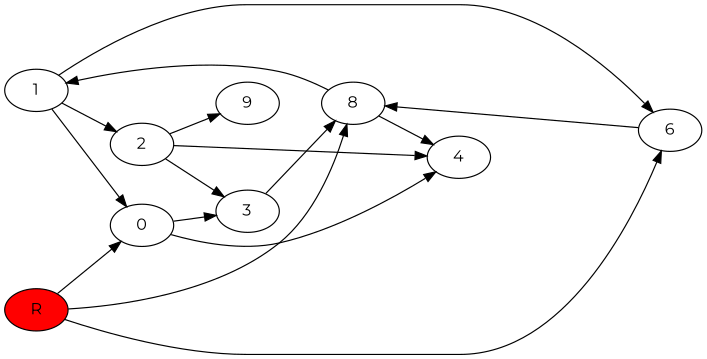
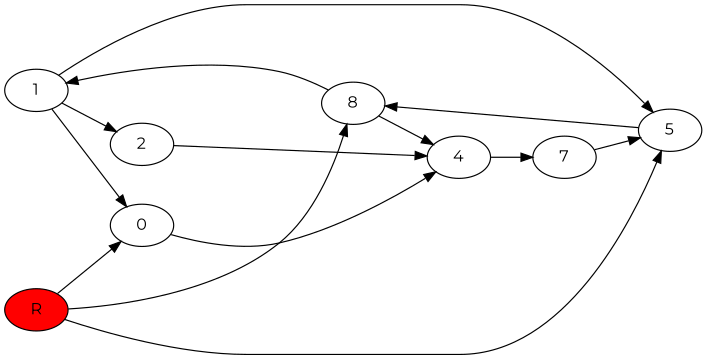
node "9": removed
node "6": label "6" -> "5"
node "7": added
node "3": removed
